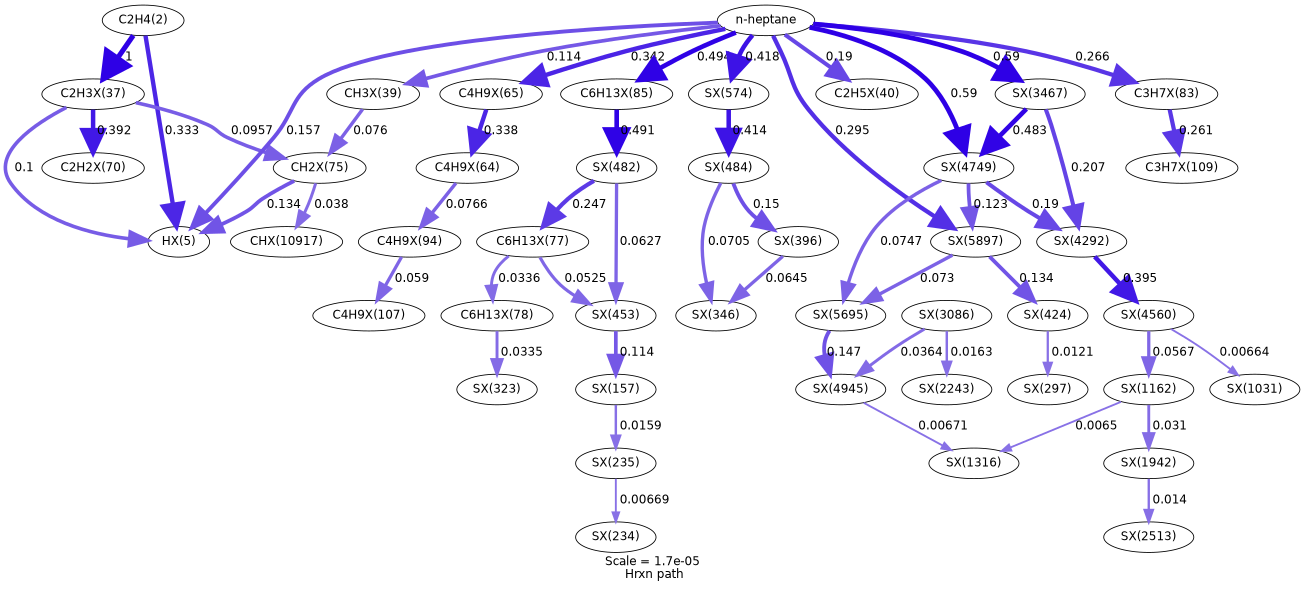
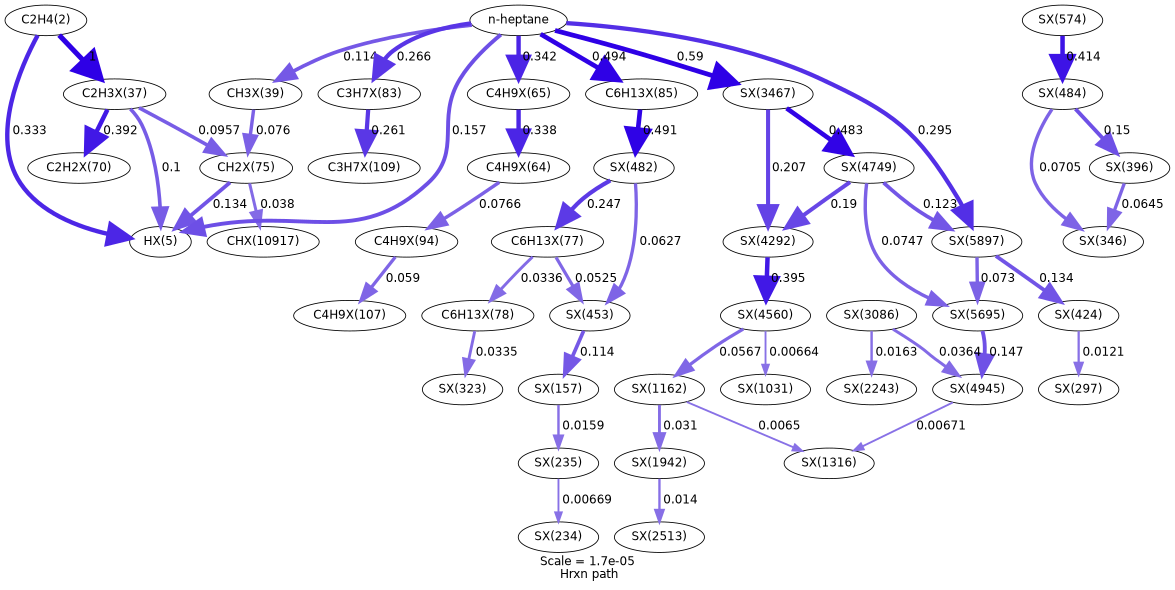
edge "n-heptane" -> "SX(574)": removed, label "0.418"
edge "n-heptane" -> "SX(4749)": removed, label "0.59"
node "C2H5X(40)": removed
